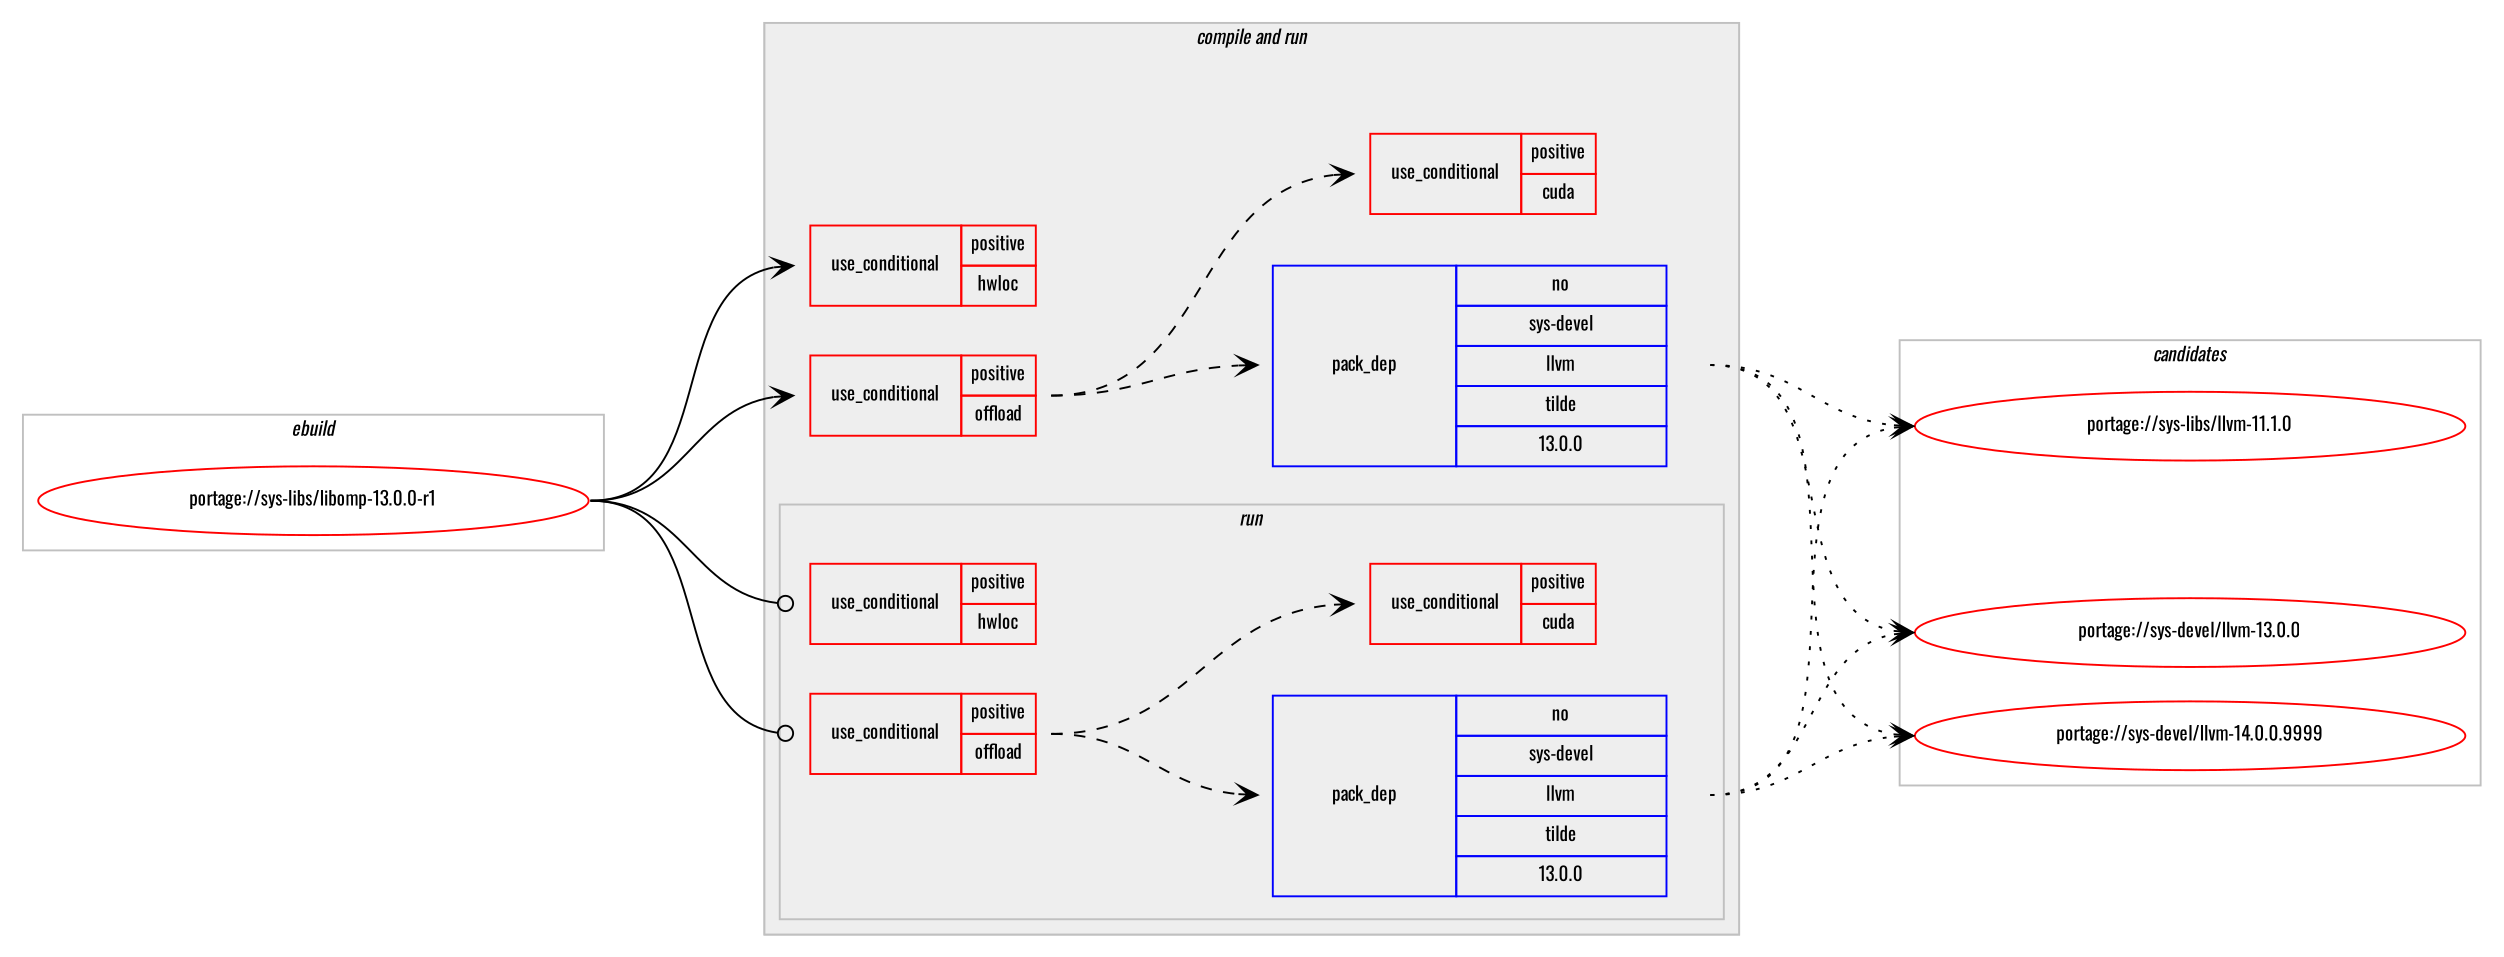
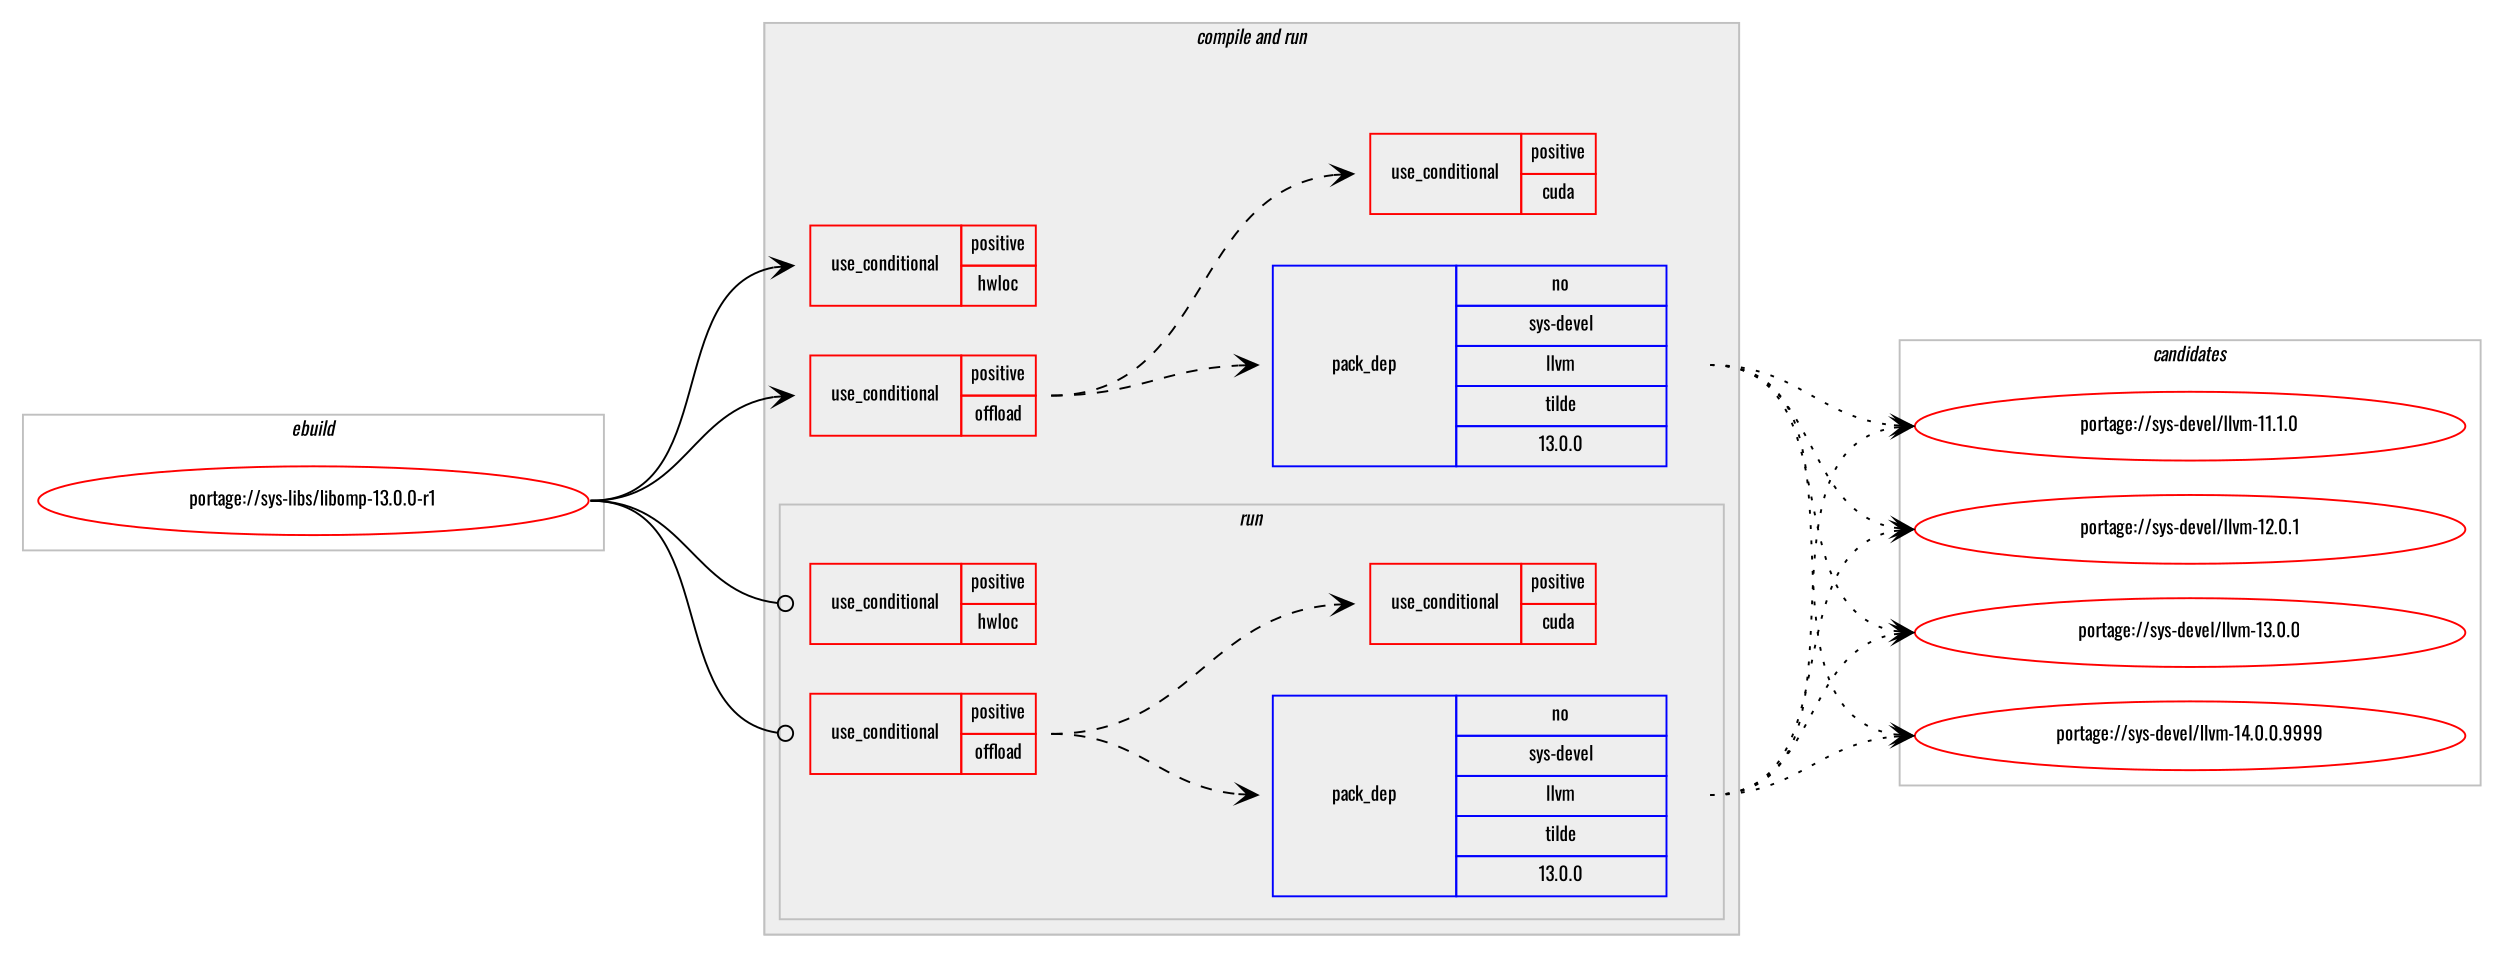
node "portage://sys-libs/llvm-11.1.0": label "portage://sys-libs/llvm-11.1.0" -> "portage://sys-devel/llvm-11.1.0"
node "portage://sys-devel/llvm-12.0.1": added
